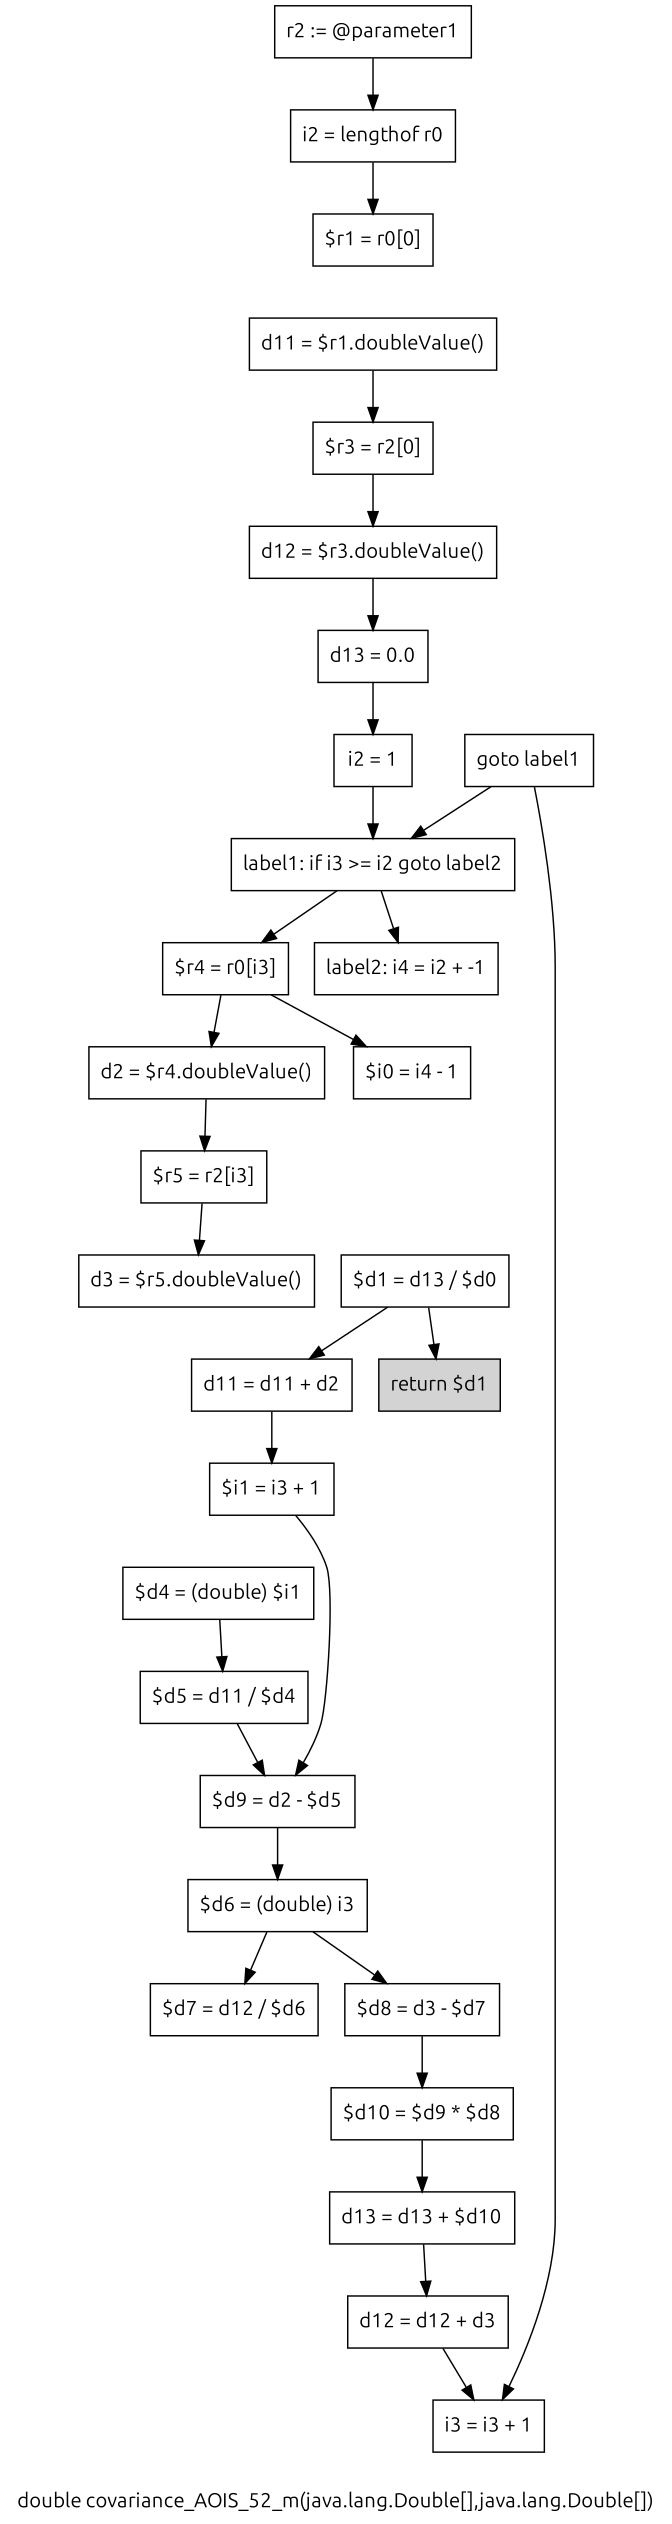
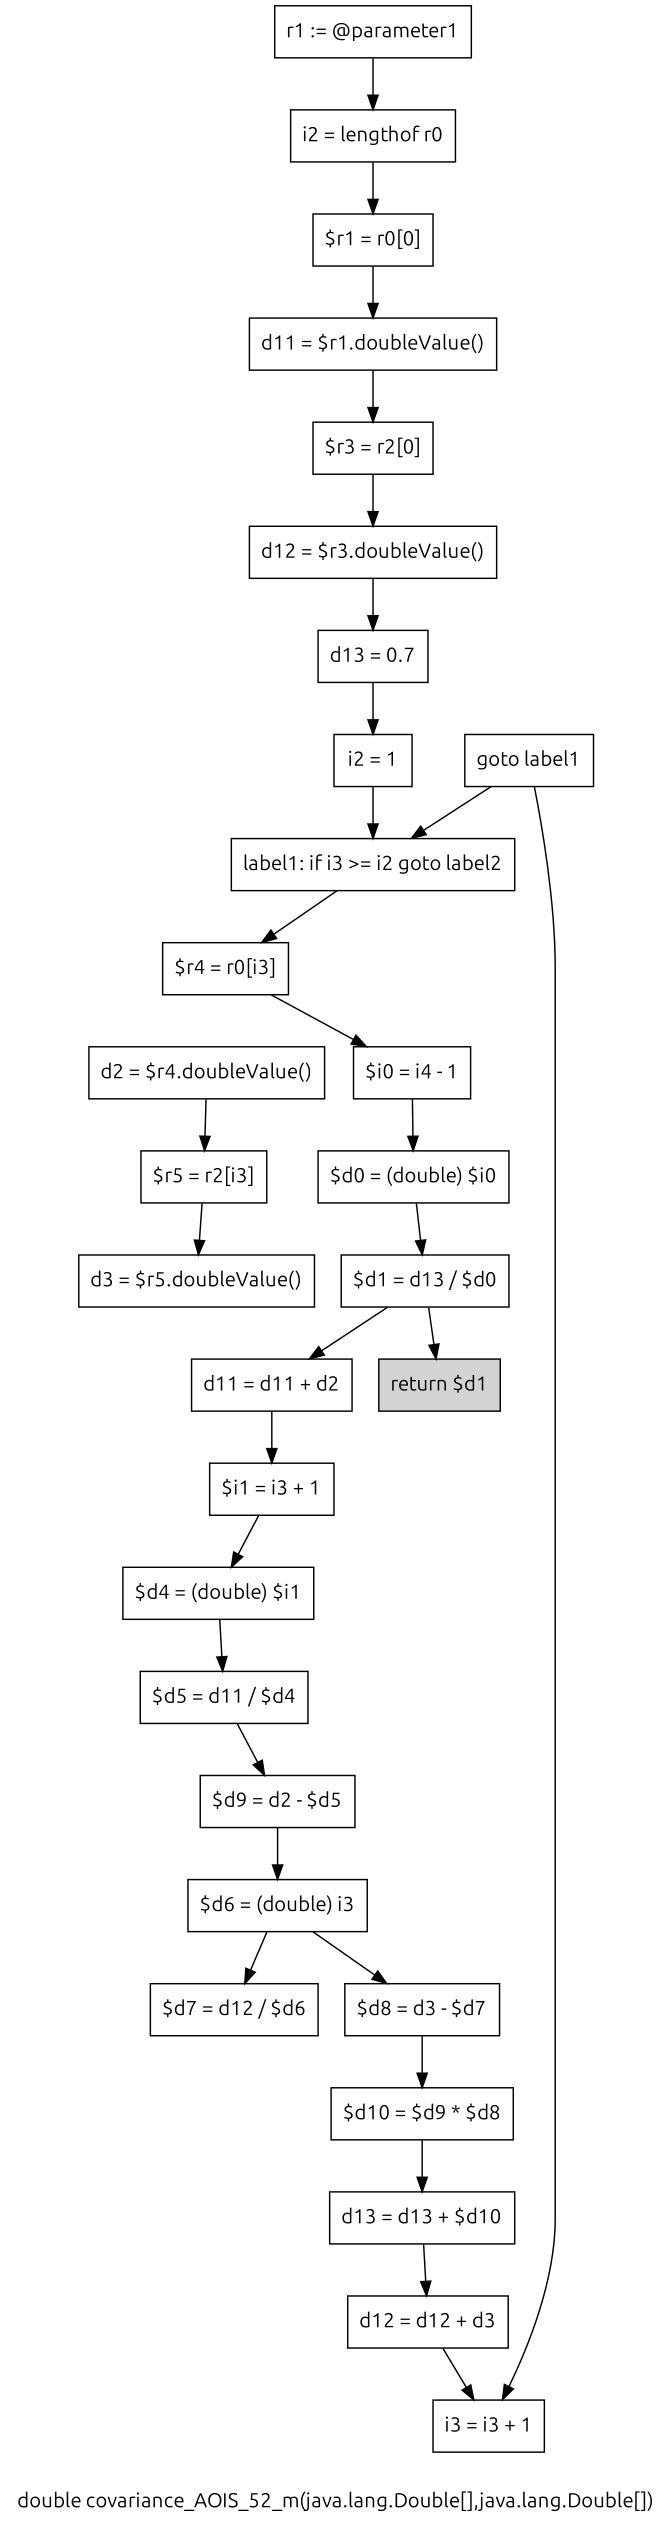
node "r2 := @parameter1": label "r2 := @parameter1" -> "r1 := @parameter1"
edge "$r1 = r0[0]" -> "d11 = $r1.doubleValue()": added
node "d13 = 0.0": label "d13 = 0.0" -> "d13 = 0.7"
node "label2: i4 = i2 + -1": removed
edge "$r4 = r0[i3]" -> "d2 = $r4.doubleValue()": removed
node "$d0 = (double) $i0": added
edge "$i1 = i3 + 1" -> "$d9 = d2 - $d5": now "$i1 = i3 + 1" -> "$d4 = (double) $i1"
